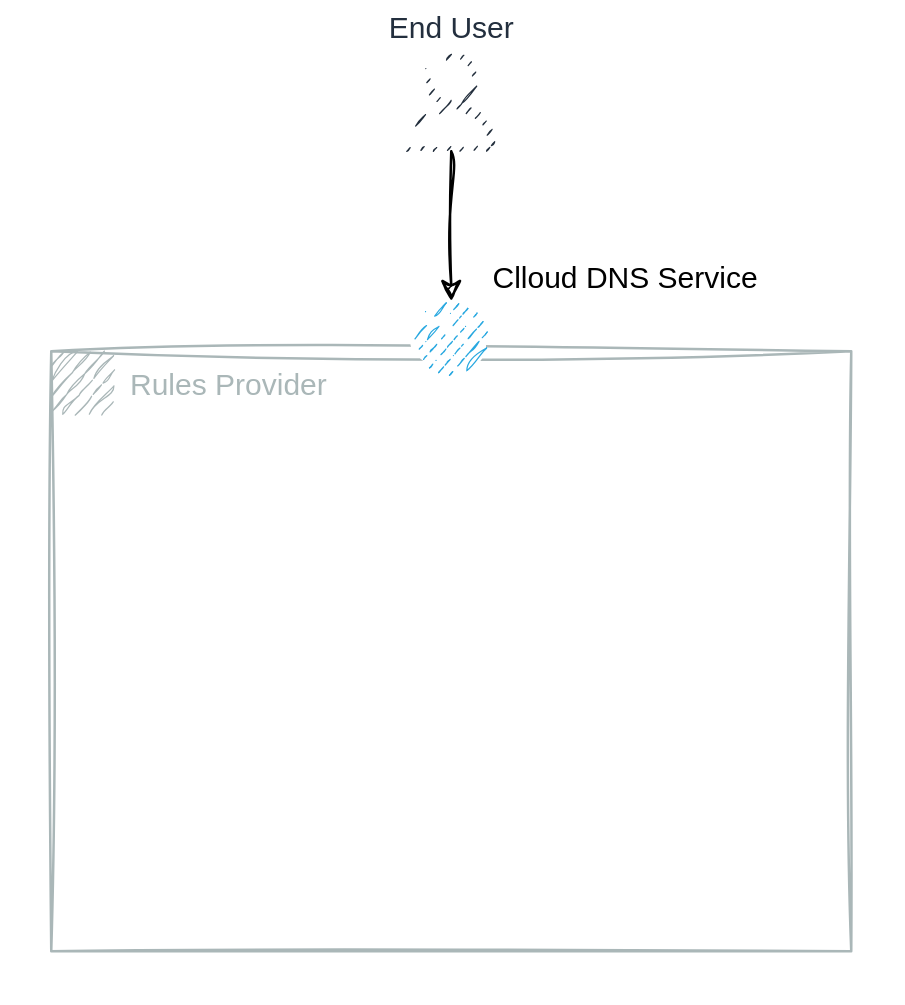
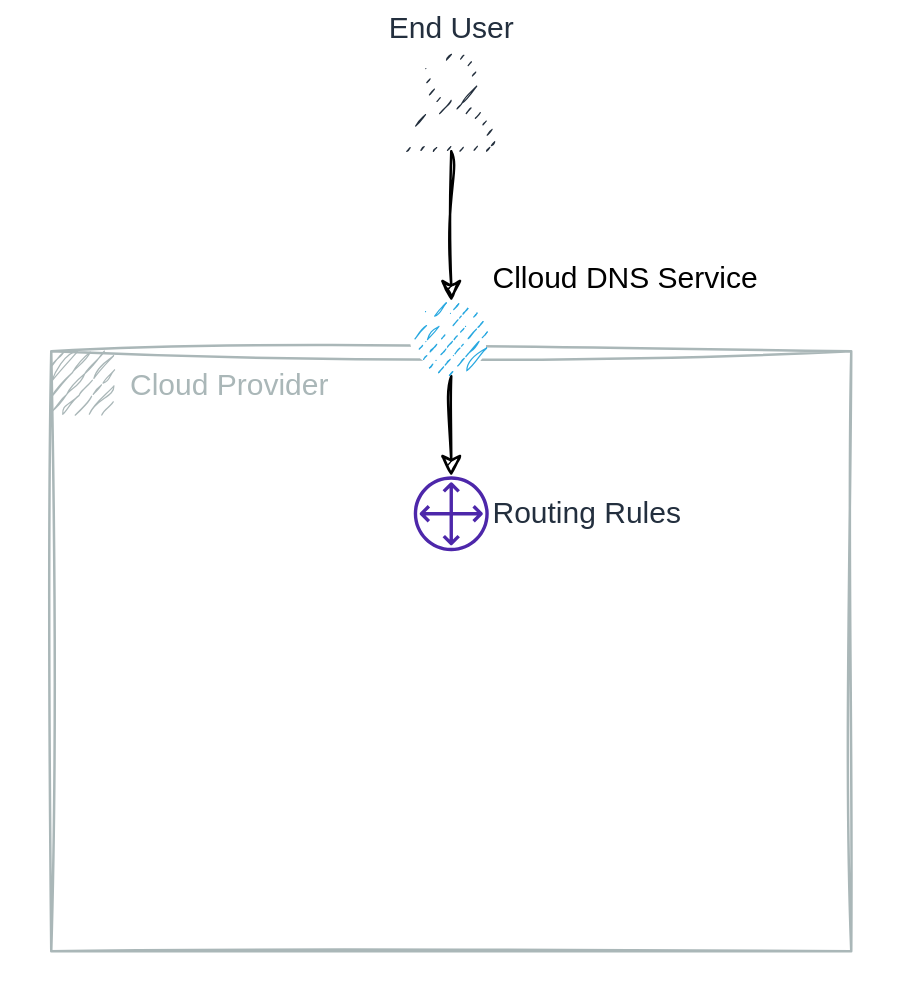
node "Rules Provider": label "Rules Provider" -> "Cloud Provider"
edge "Clloud DNS Service" -> "Routing Rules": added
node "Routing Rules": added
